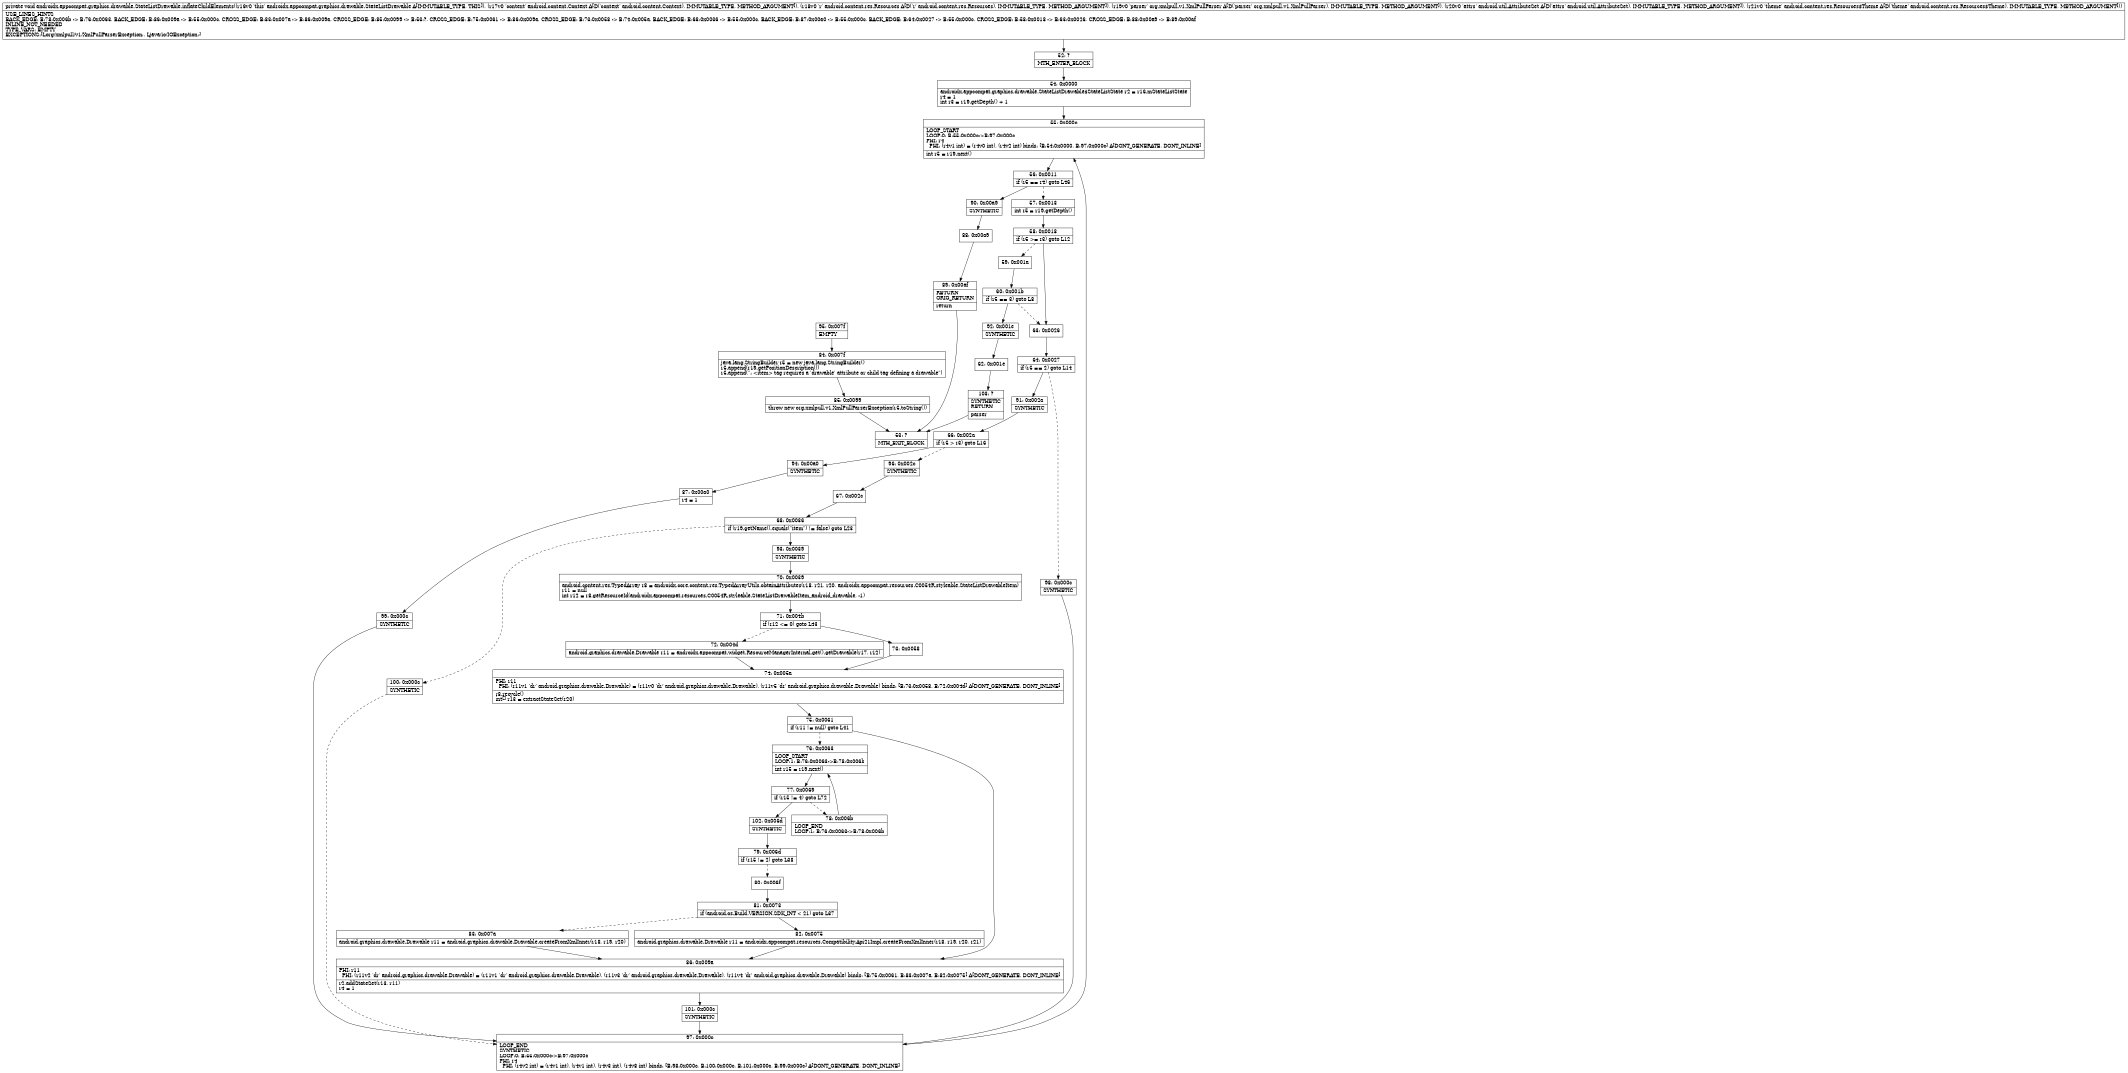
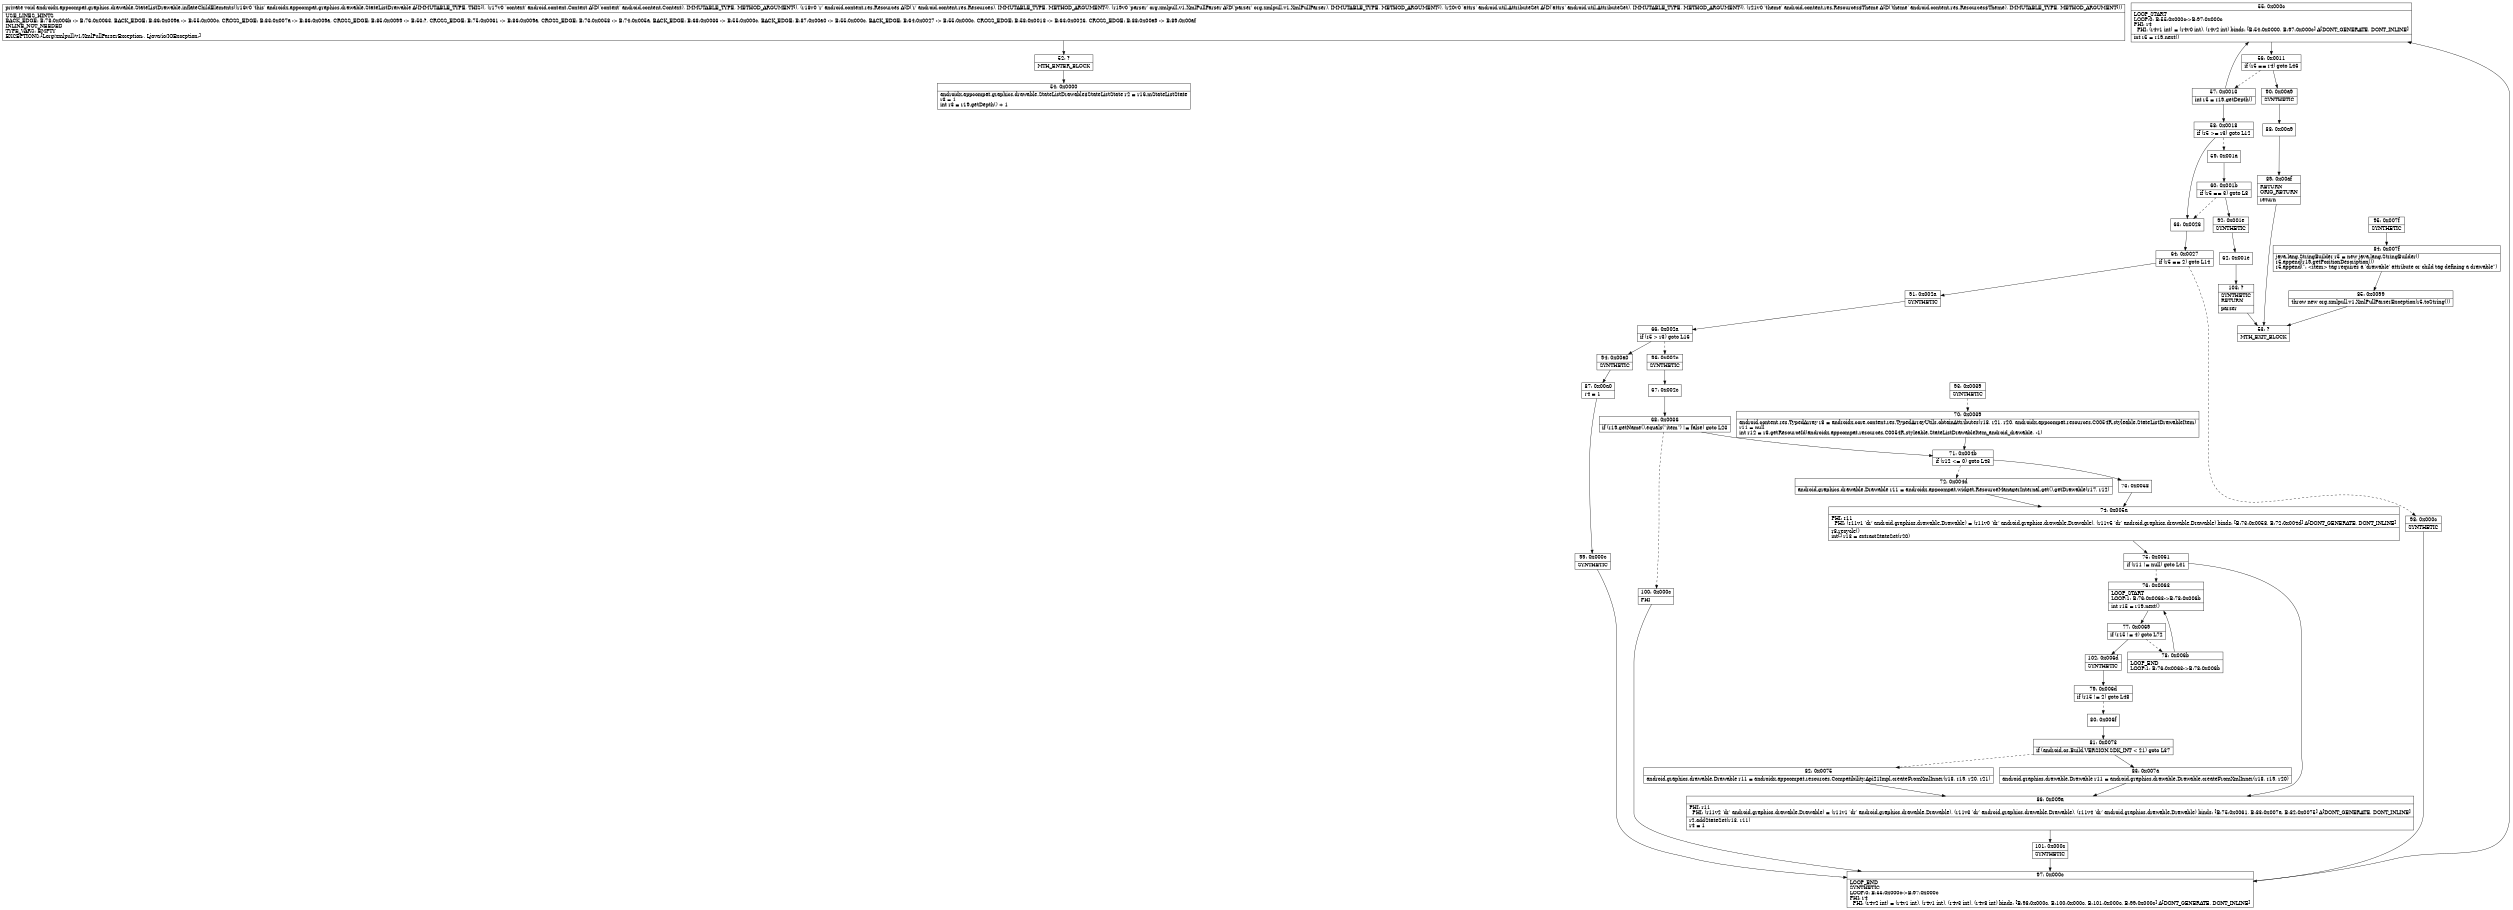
node "54: 0x0000": text "r4 = 1" -> "r3 = 1"
edge "54: 0x0000" -> "55: 0x000c": now "57: 0x0013" -> "55: 0x000c"
node "95: 0x007f": text "EMPTY" -> "SYNTHETIC"
edge "68: 0x0036" -> "93: 0x0039": now "68: 0x0036" -> "71: 0x004b"
edge "93: 0x0039" -> "70: 0x0039": style solid -> dashed
node "100: 0x000c": text "SYNTHETIC" -> "PHI"
node "79: 0x006d": text "if (r15 != 2) goto L38" -> "if (r15 != 2) goto L48"
edge "100: 0x000c" -> "97: 0x000c": style dashed -> solid
edge "81: 0x0073" -> "82: 0x0075": style solid -> dashed
edge "81: 0x0073" -> "83: 0x007a": style dashed -> solid
